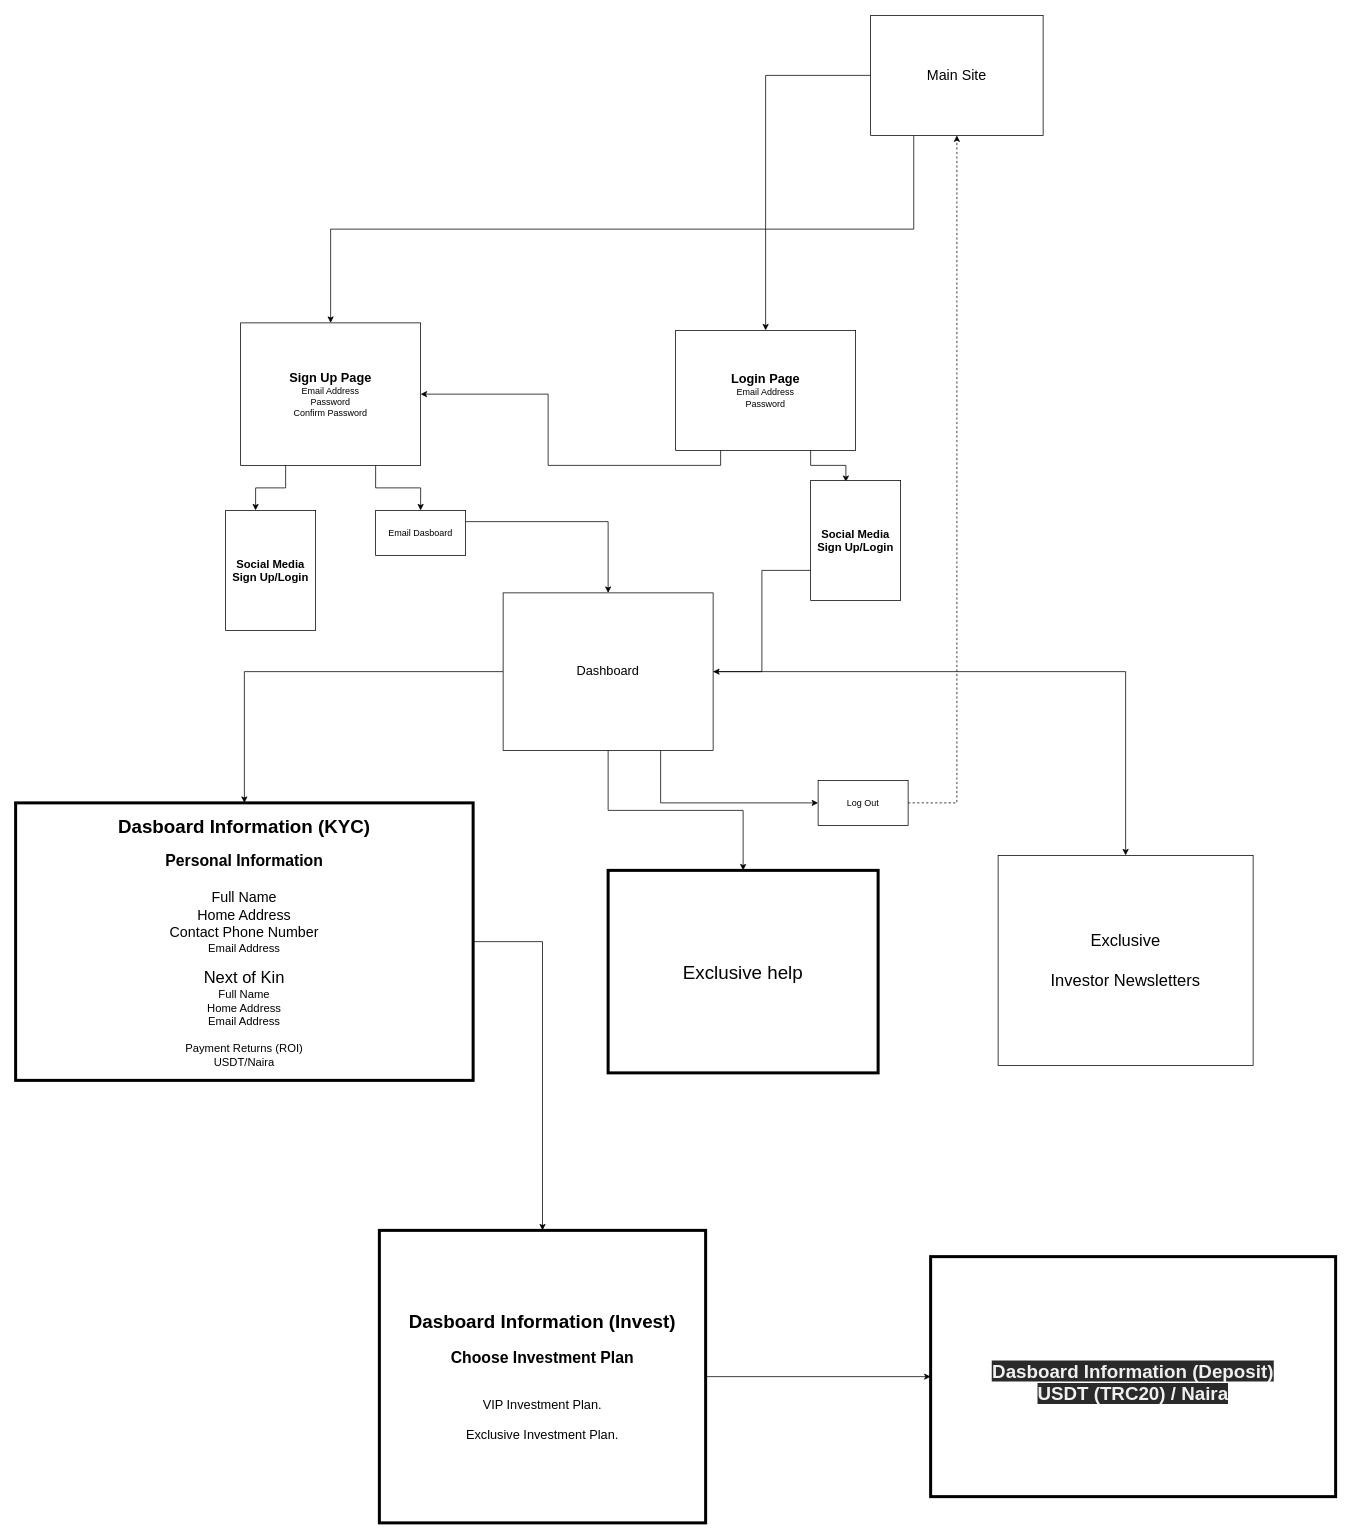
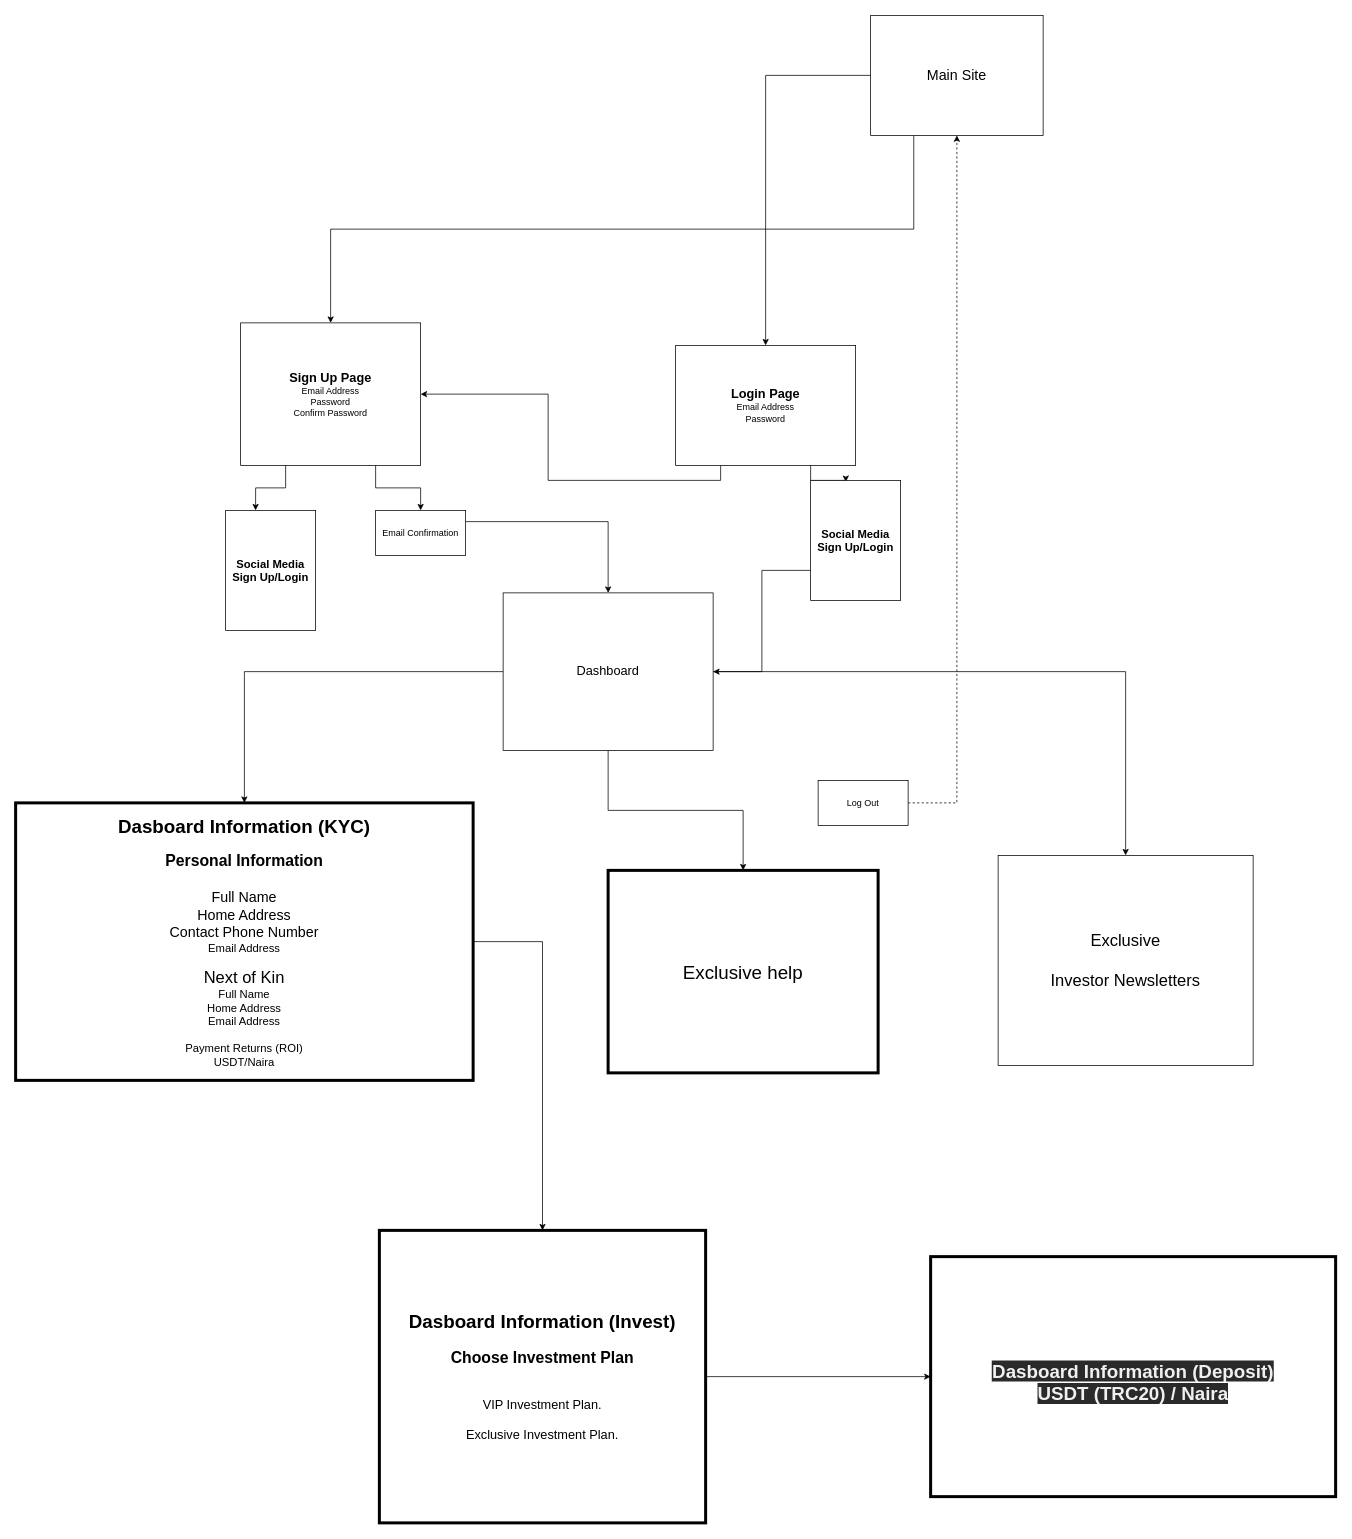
node "Login Page Email Address Password": moved (765, 390) -> (765, 405)
node "Email Dasboard": label "Email Dasboard" -> "Email Confirmation"
edge "Dashboard" -> "Log Out": removed
